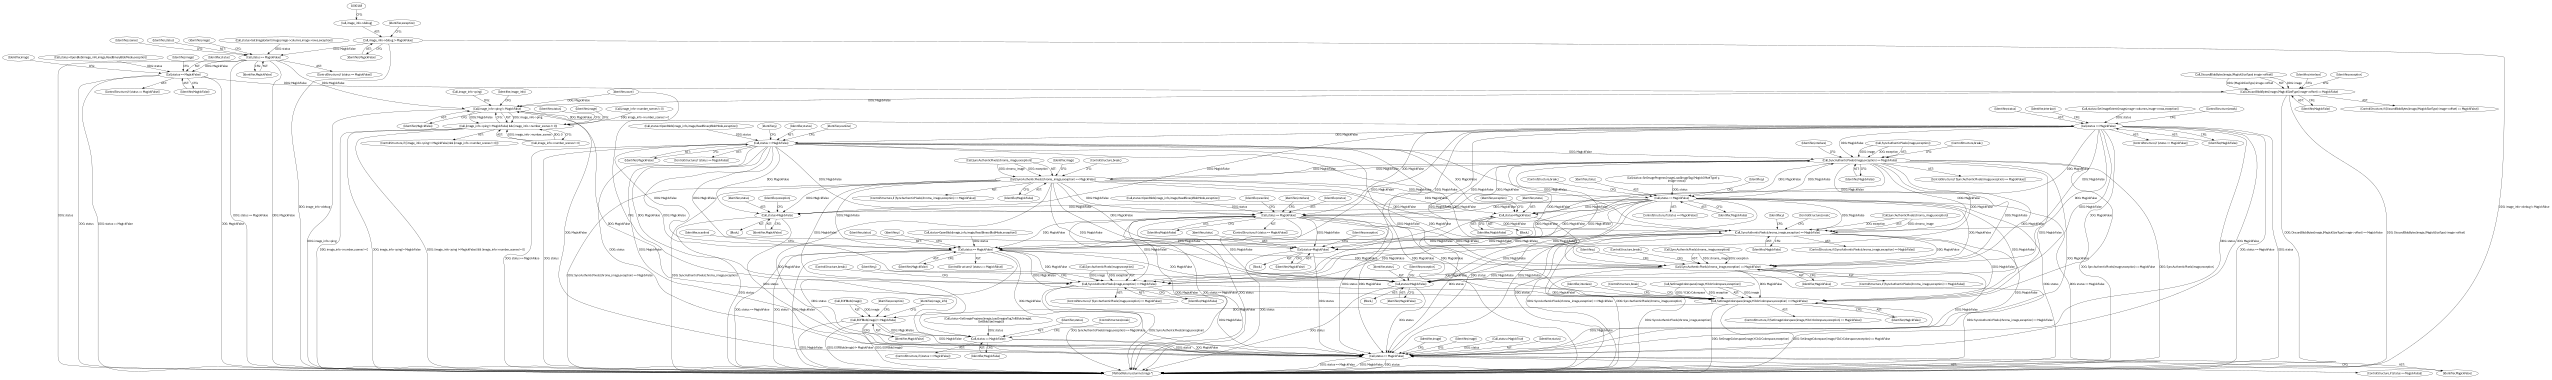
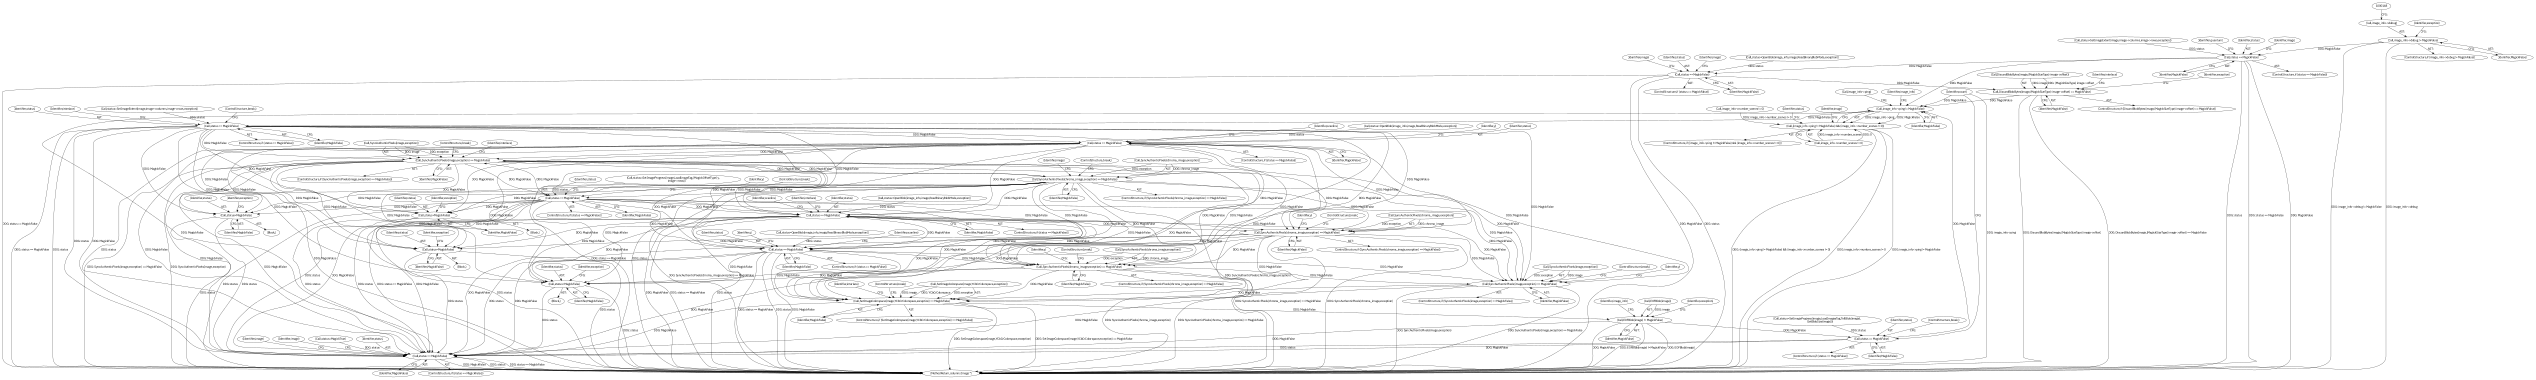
node "(Identifier,scenes)": label "(Identifier,scenes)" -> "(Identifier,quantum)"
node "(ControlStructure,if (image_info->debug != MagickFalse))": added
edge "(Call,image_info->ping != MagickFalse)" -> "(MethodReturn,columns Image *)": now "(Identifier,count)" -> "(MethodReturn,columns Image *)"
